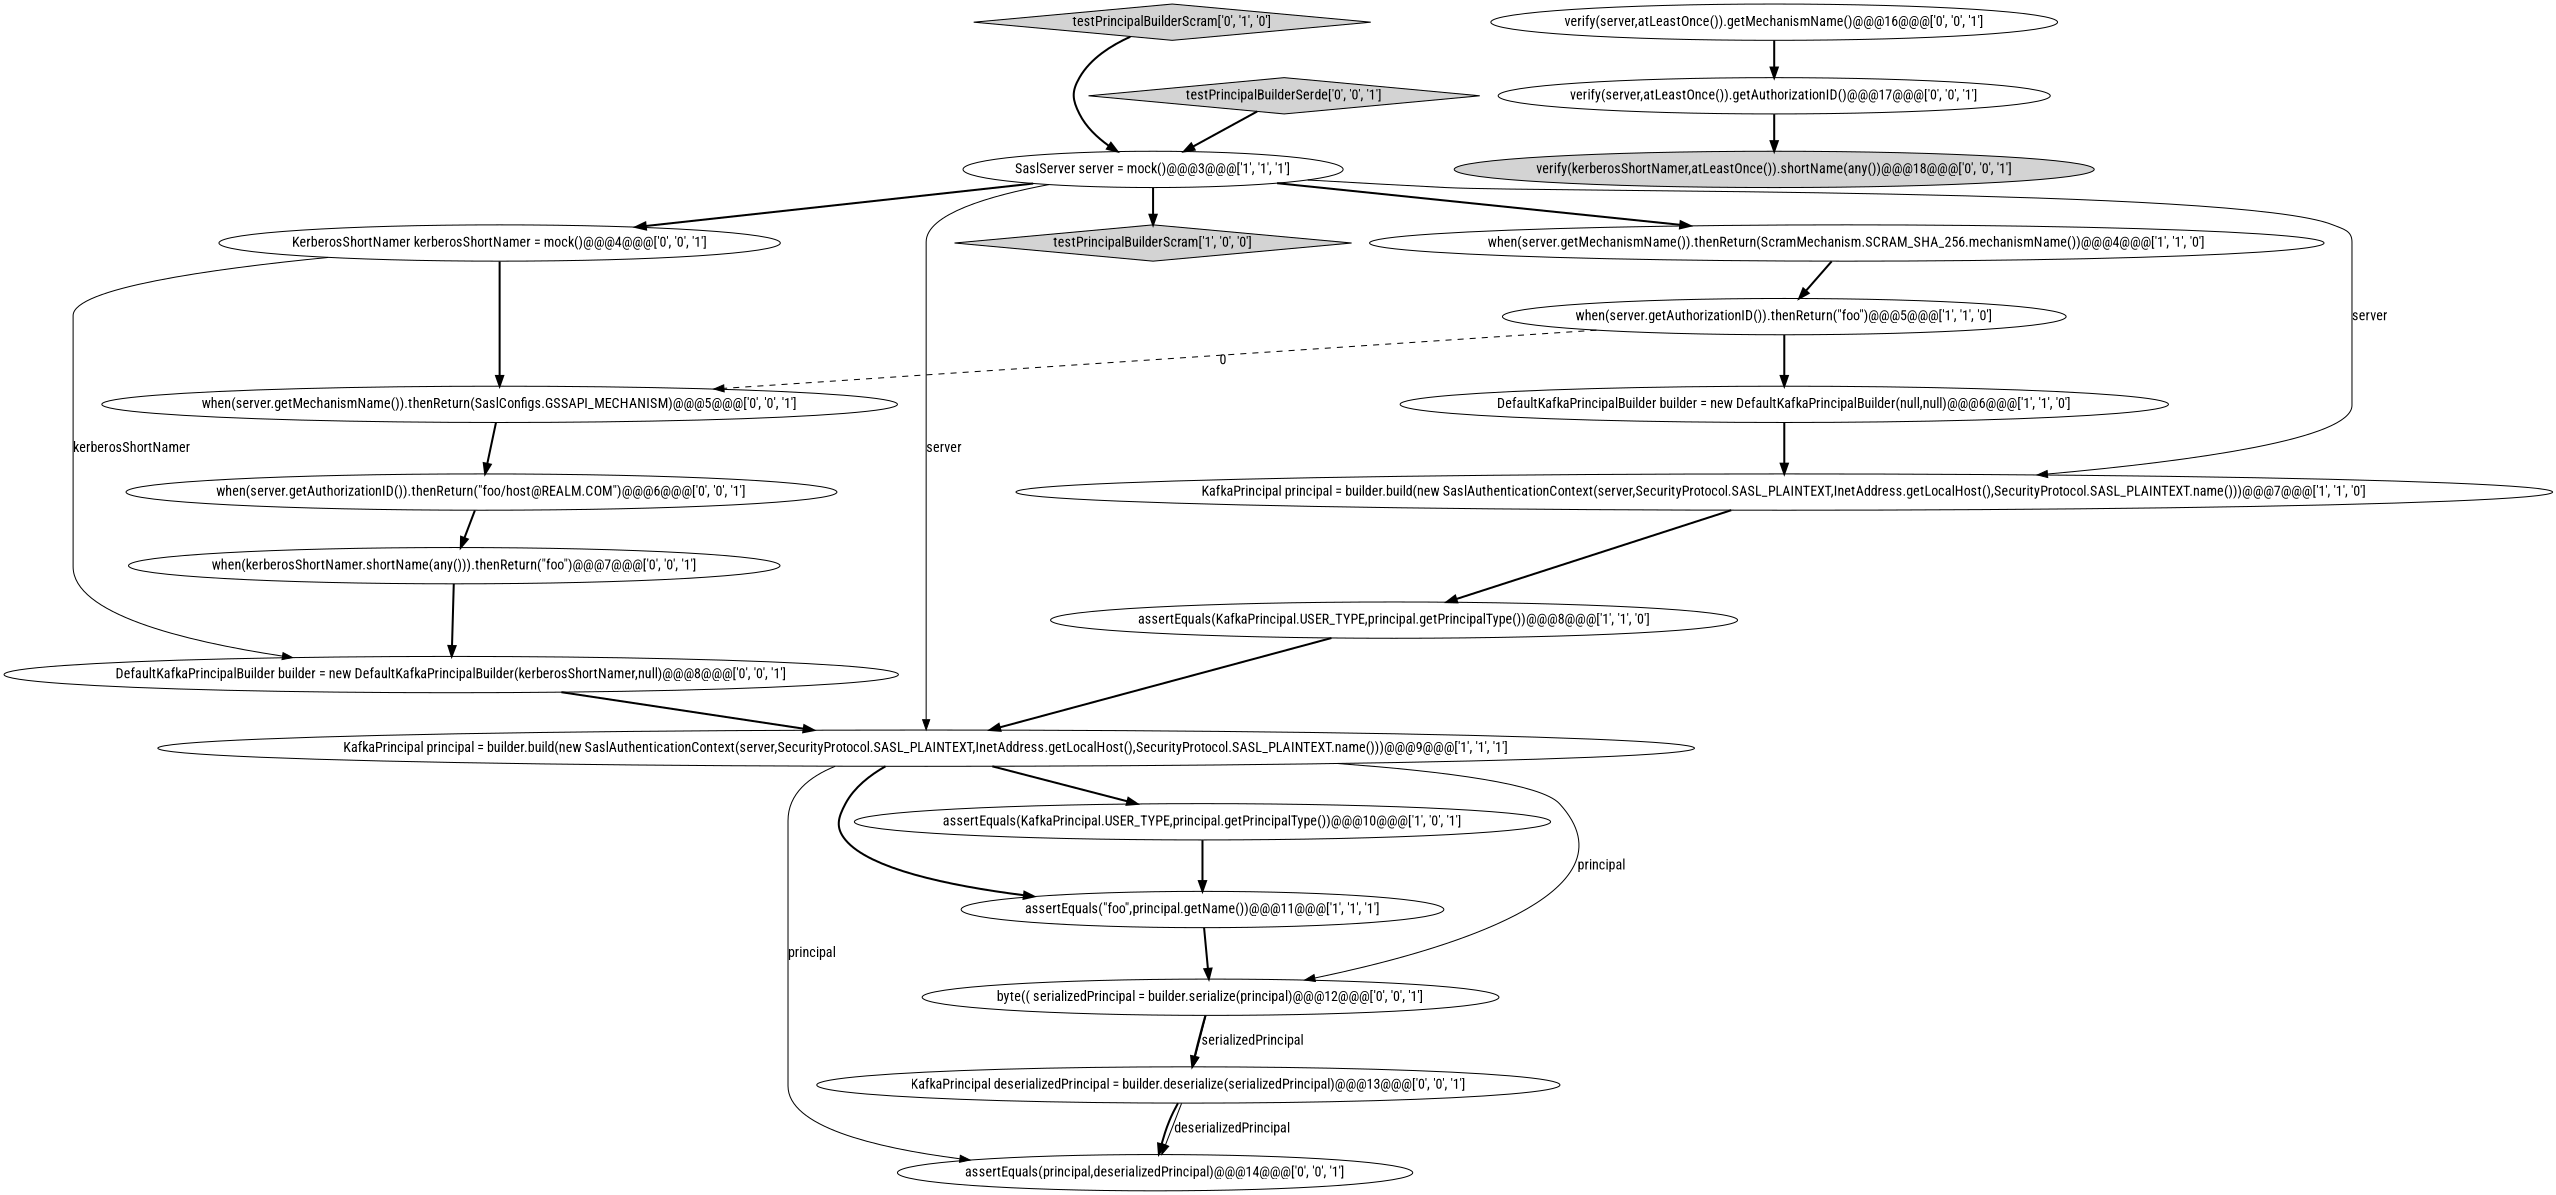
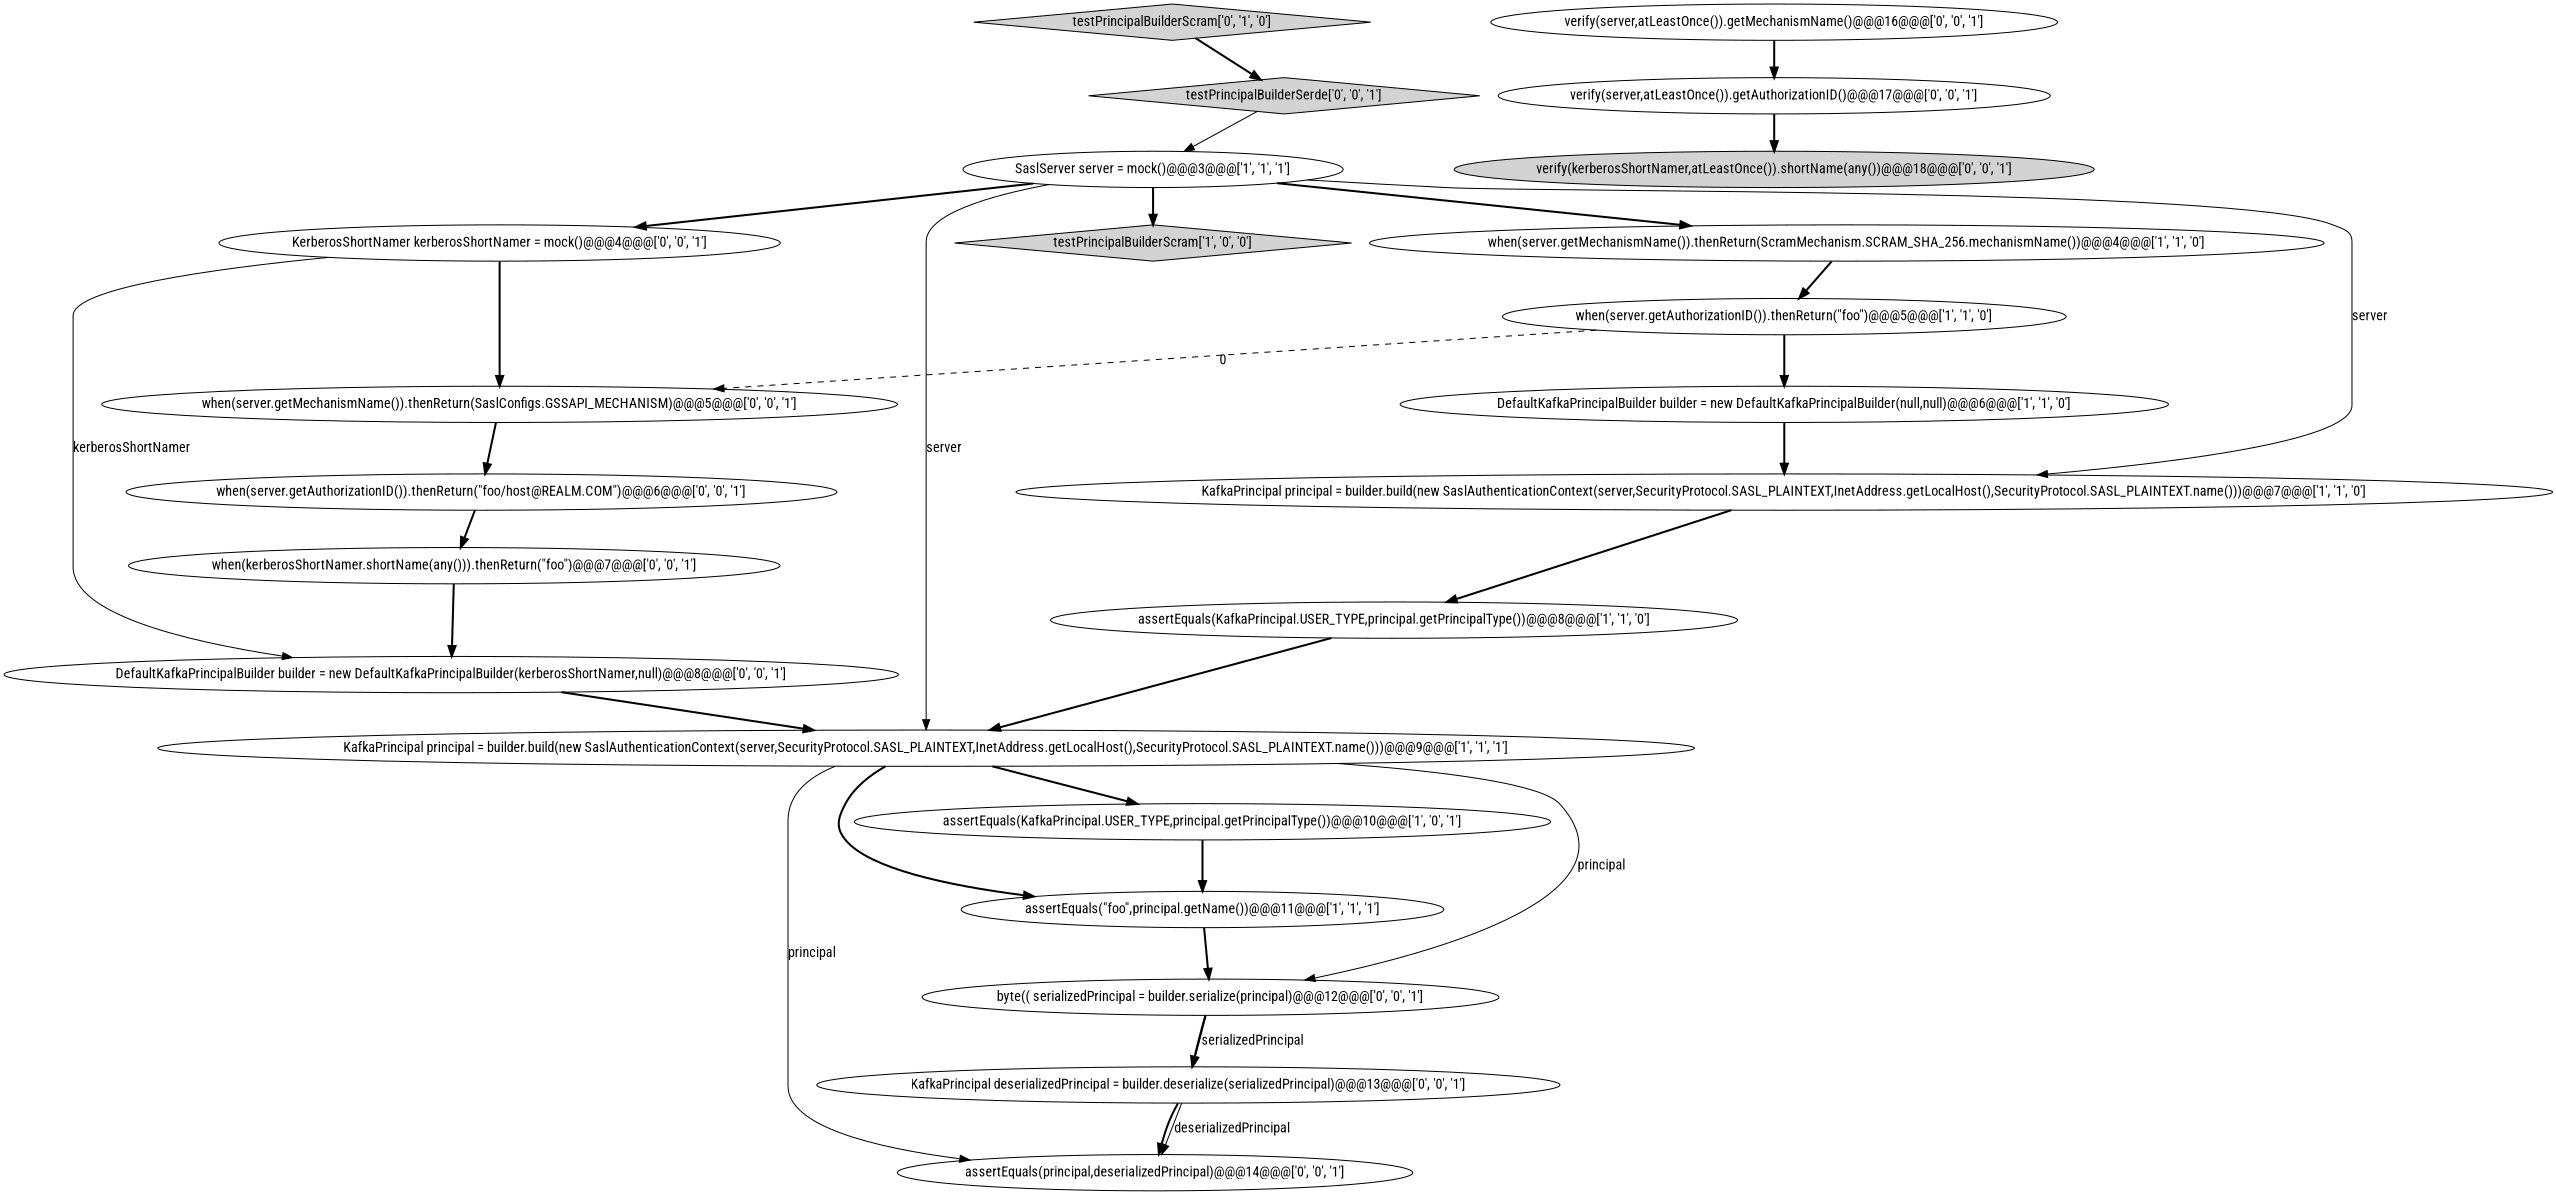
edge "testPrincipalBuilderScram['0', '1', '0']" -> "SaslServer server = mock()@@@3@@@['1', '1', '1']": now "testPrincipalBuilderScram['0', '1', '0']" -> "testPrincipalBuilderSerde['0', '0', '1']"
edge "testPrincipalBuilderSerde['0', '0', '1']" -> "SaslServer server = mock()@@@3@@@['1', '1', '1']": style bold -> solid
